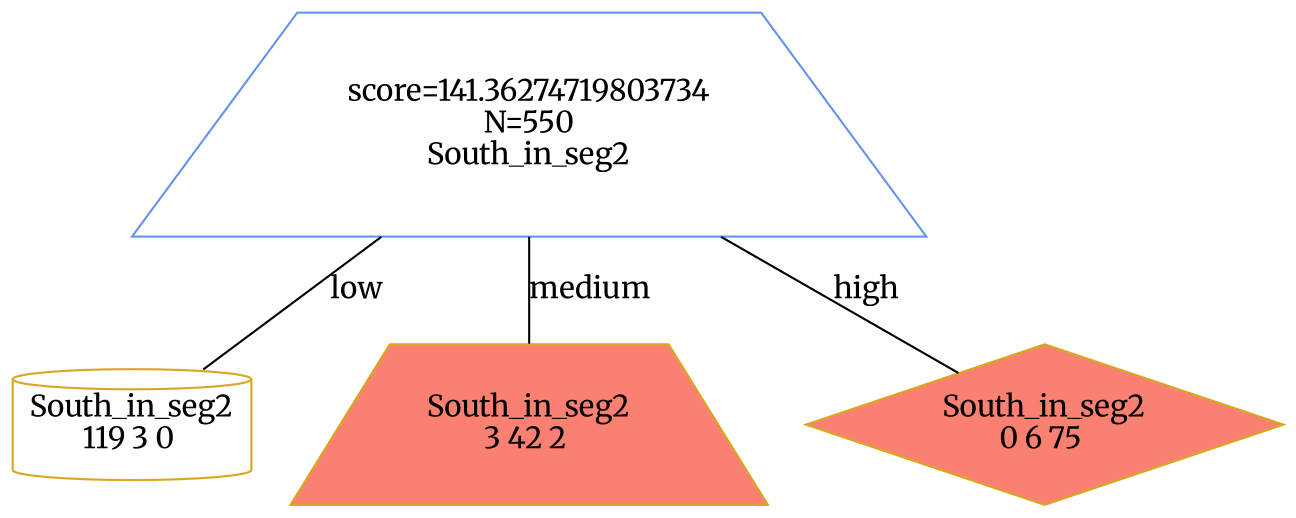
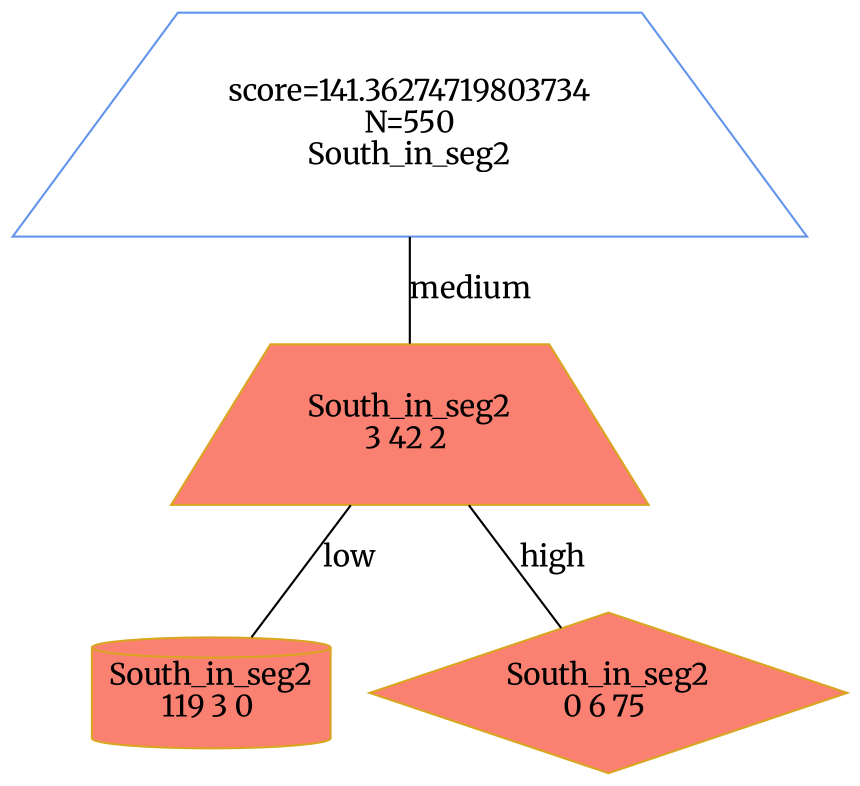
edge "score=141.36274719803734 N=550 South_in_seg2" -- "South_in_seg2 119 3 0": now "South_in_seg2 3 42 2" -- "South_in_seg2 119 3 0"
edge "score=141.36274719803734 N=550 South_in_seg2" -- "South_in_seg2 0 6 75": now "South_in_seg2 3 42 2" -- "South_in_seg2 0 6 75"
node "South_in_seg2 119 3 0": fillcolor white -> salmon
